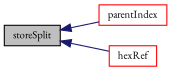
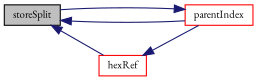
edge "storeSplit" -> "parentIndex": added
edge "parentIndex" -> "hexRef": added
